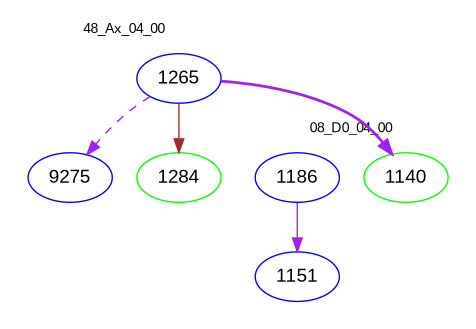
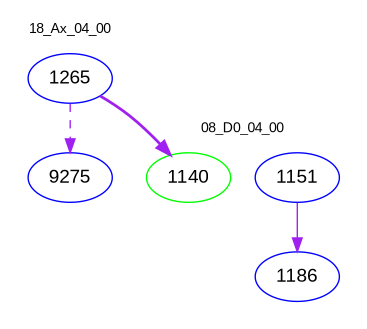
cluster "48_Ax_04_00": label "48_Ax_04_00" -> "18_Ax_04_00"
node "1284": removed
edge "1186" -> "1151": reversed
